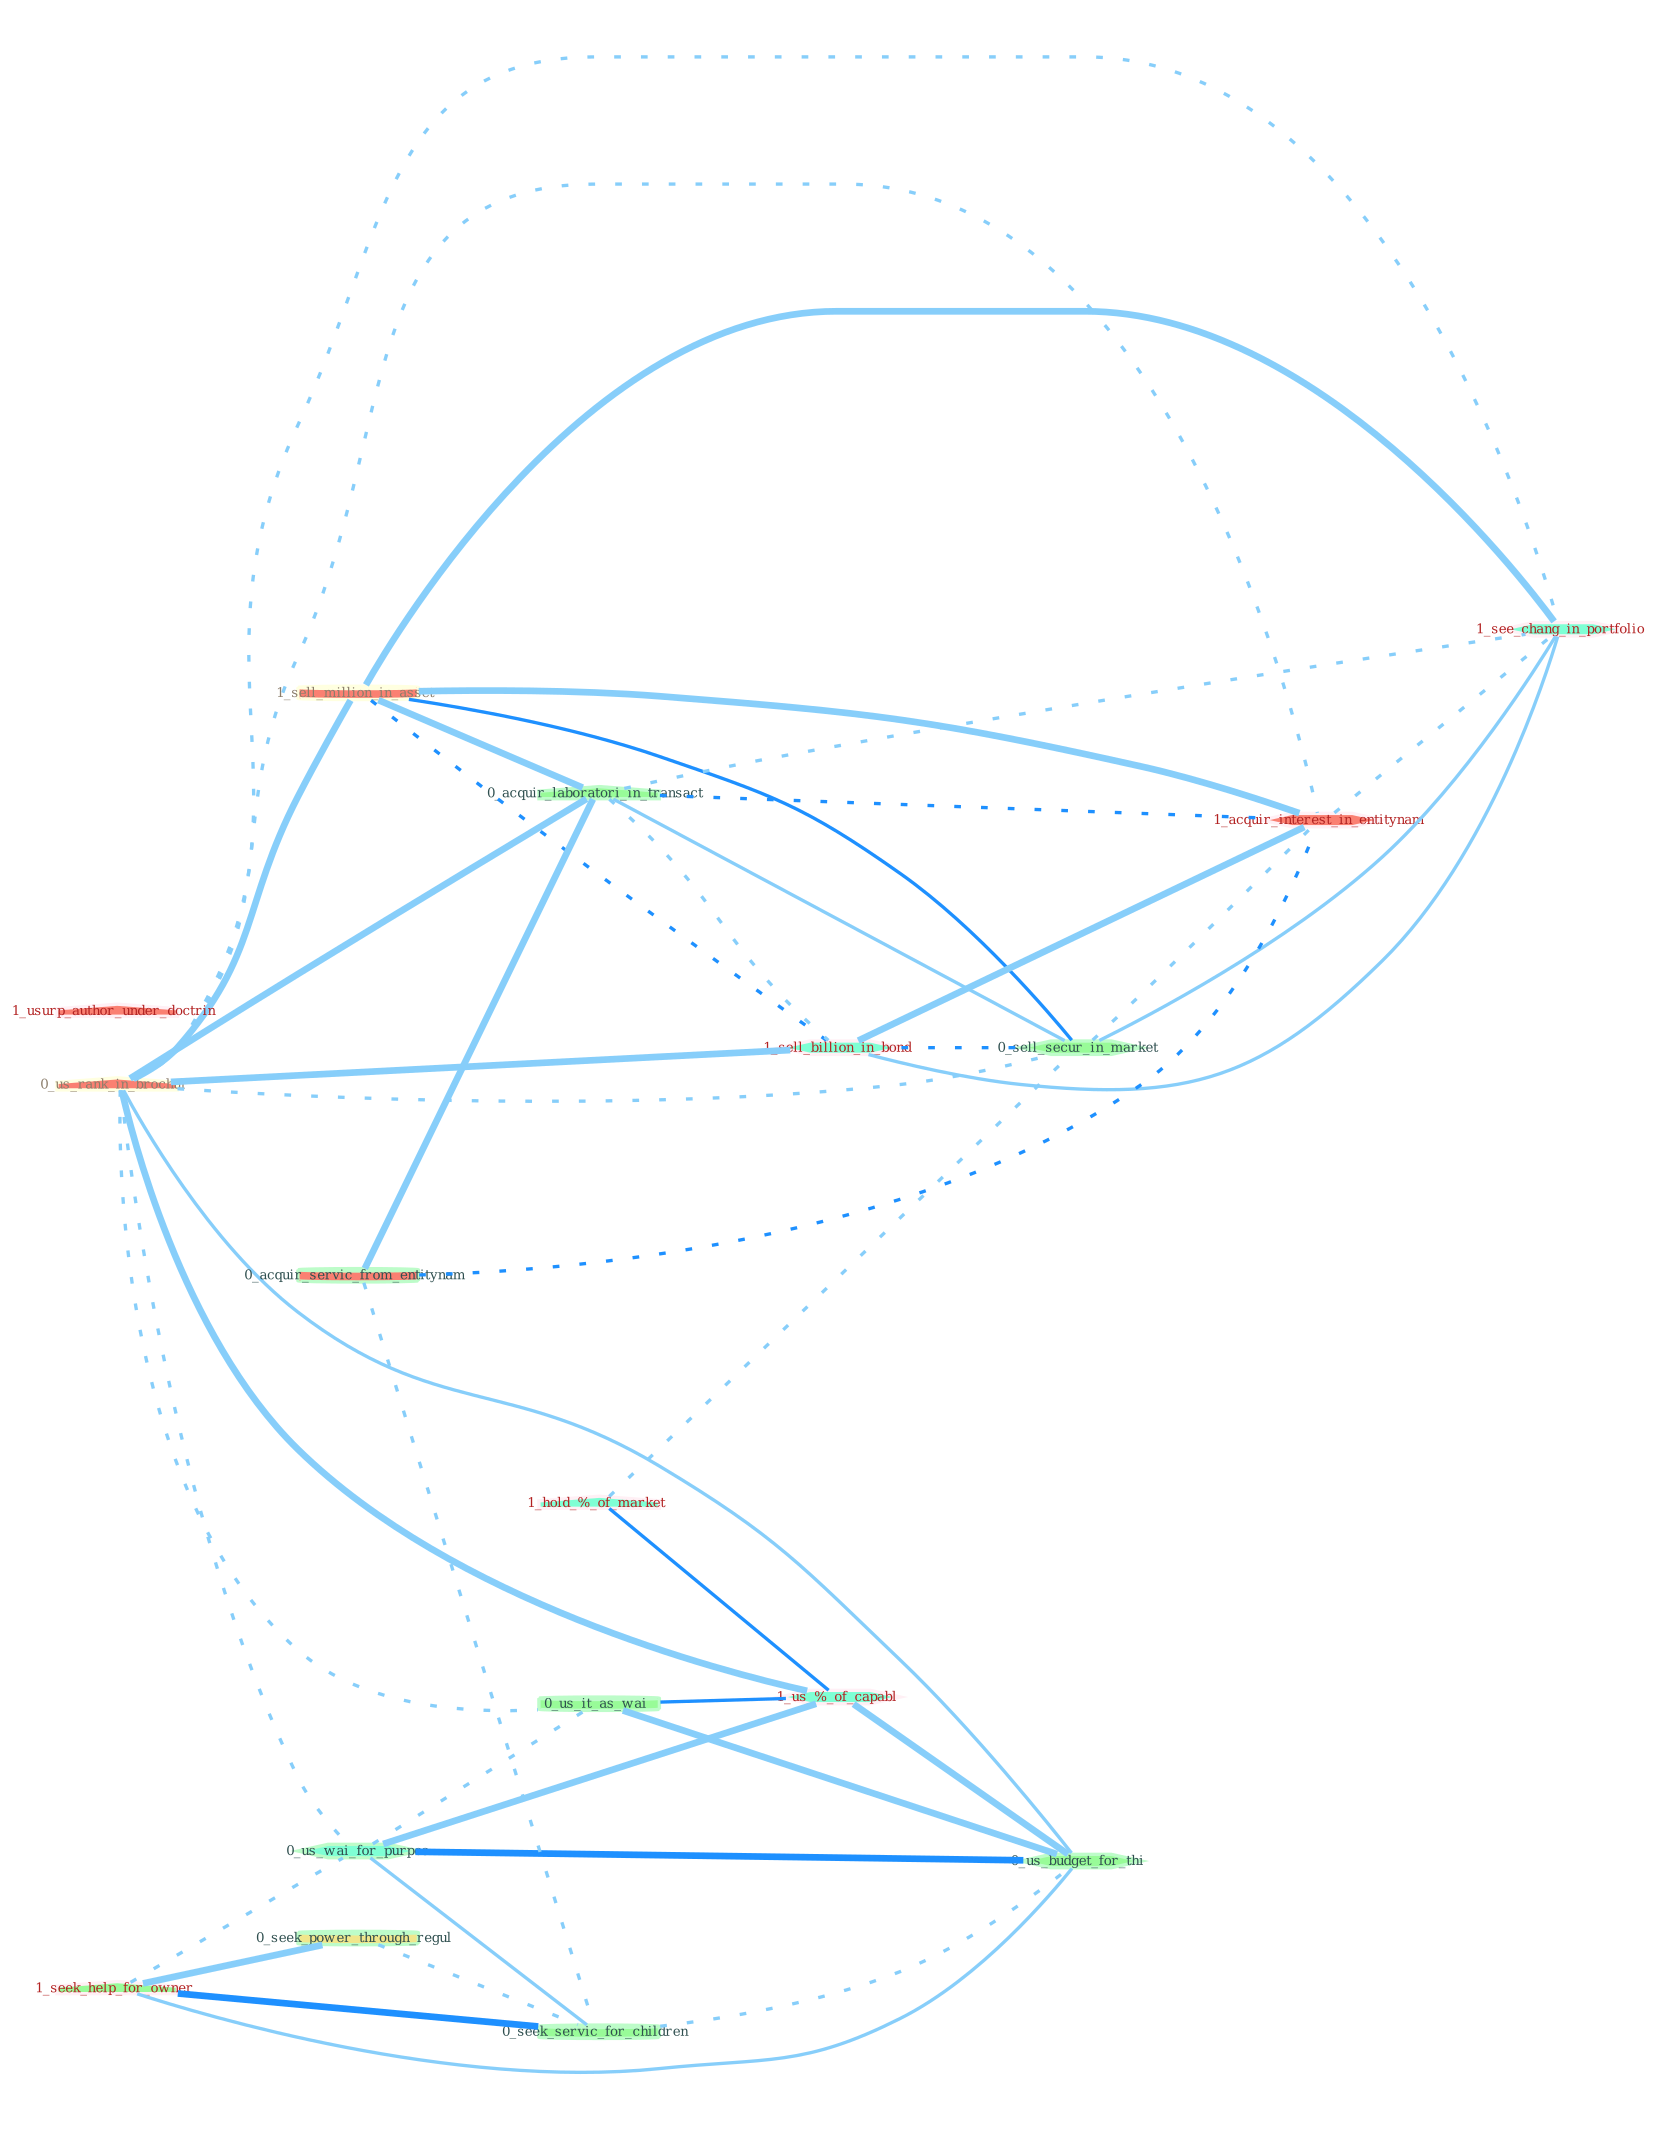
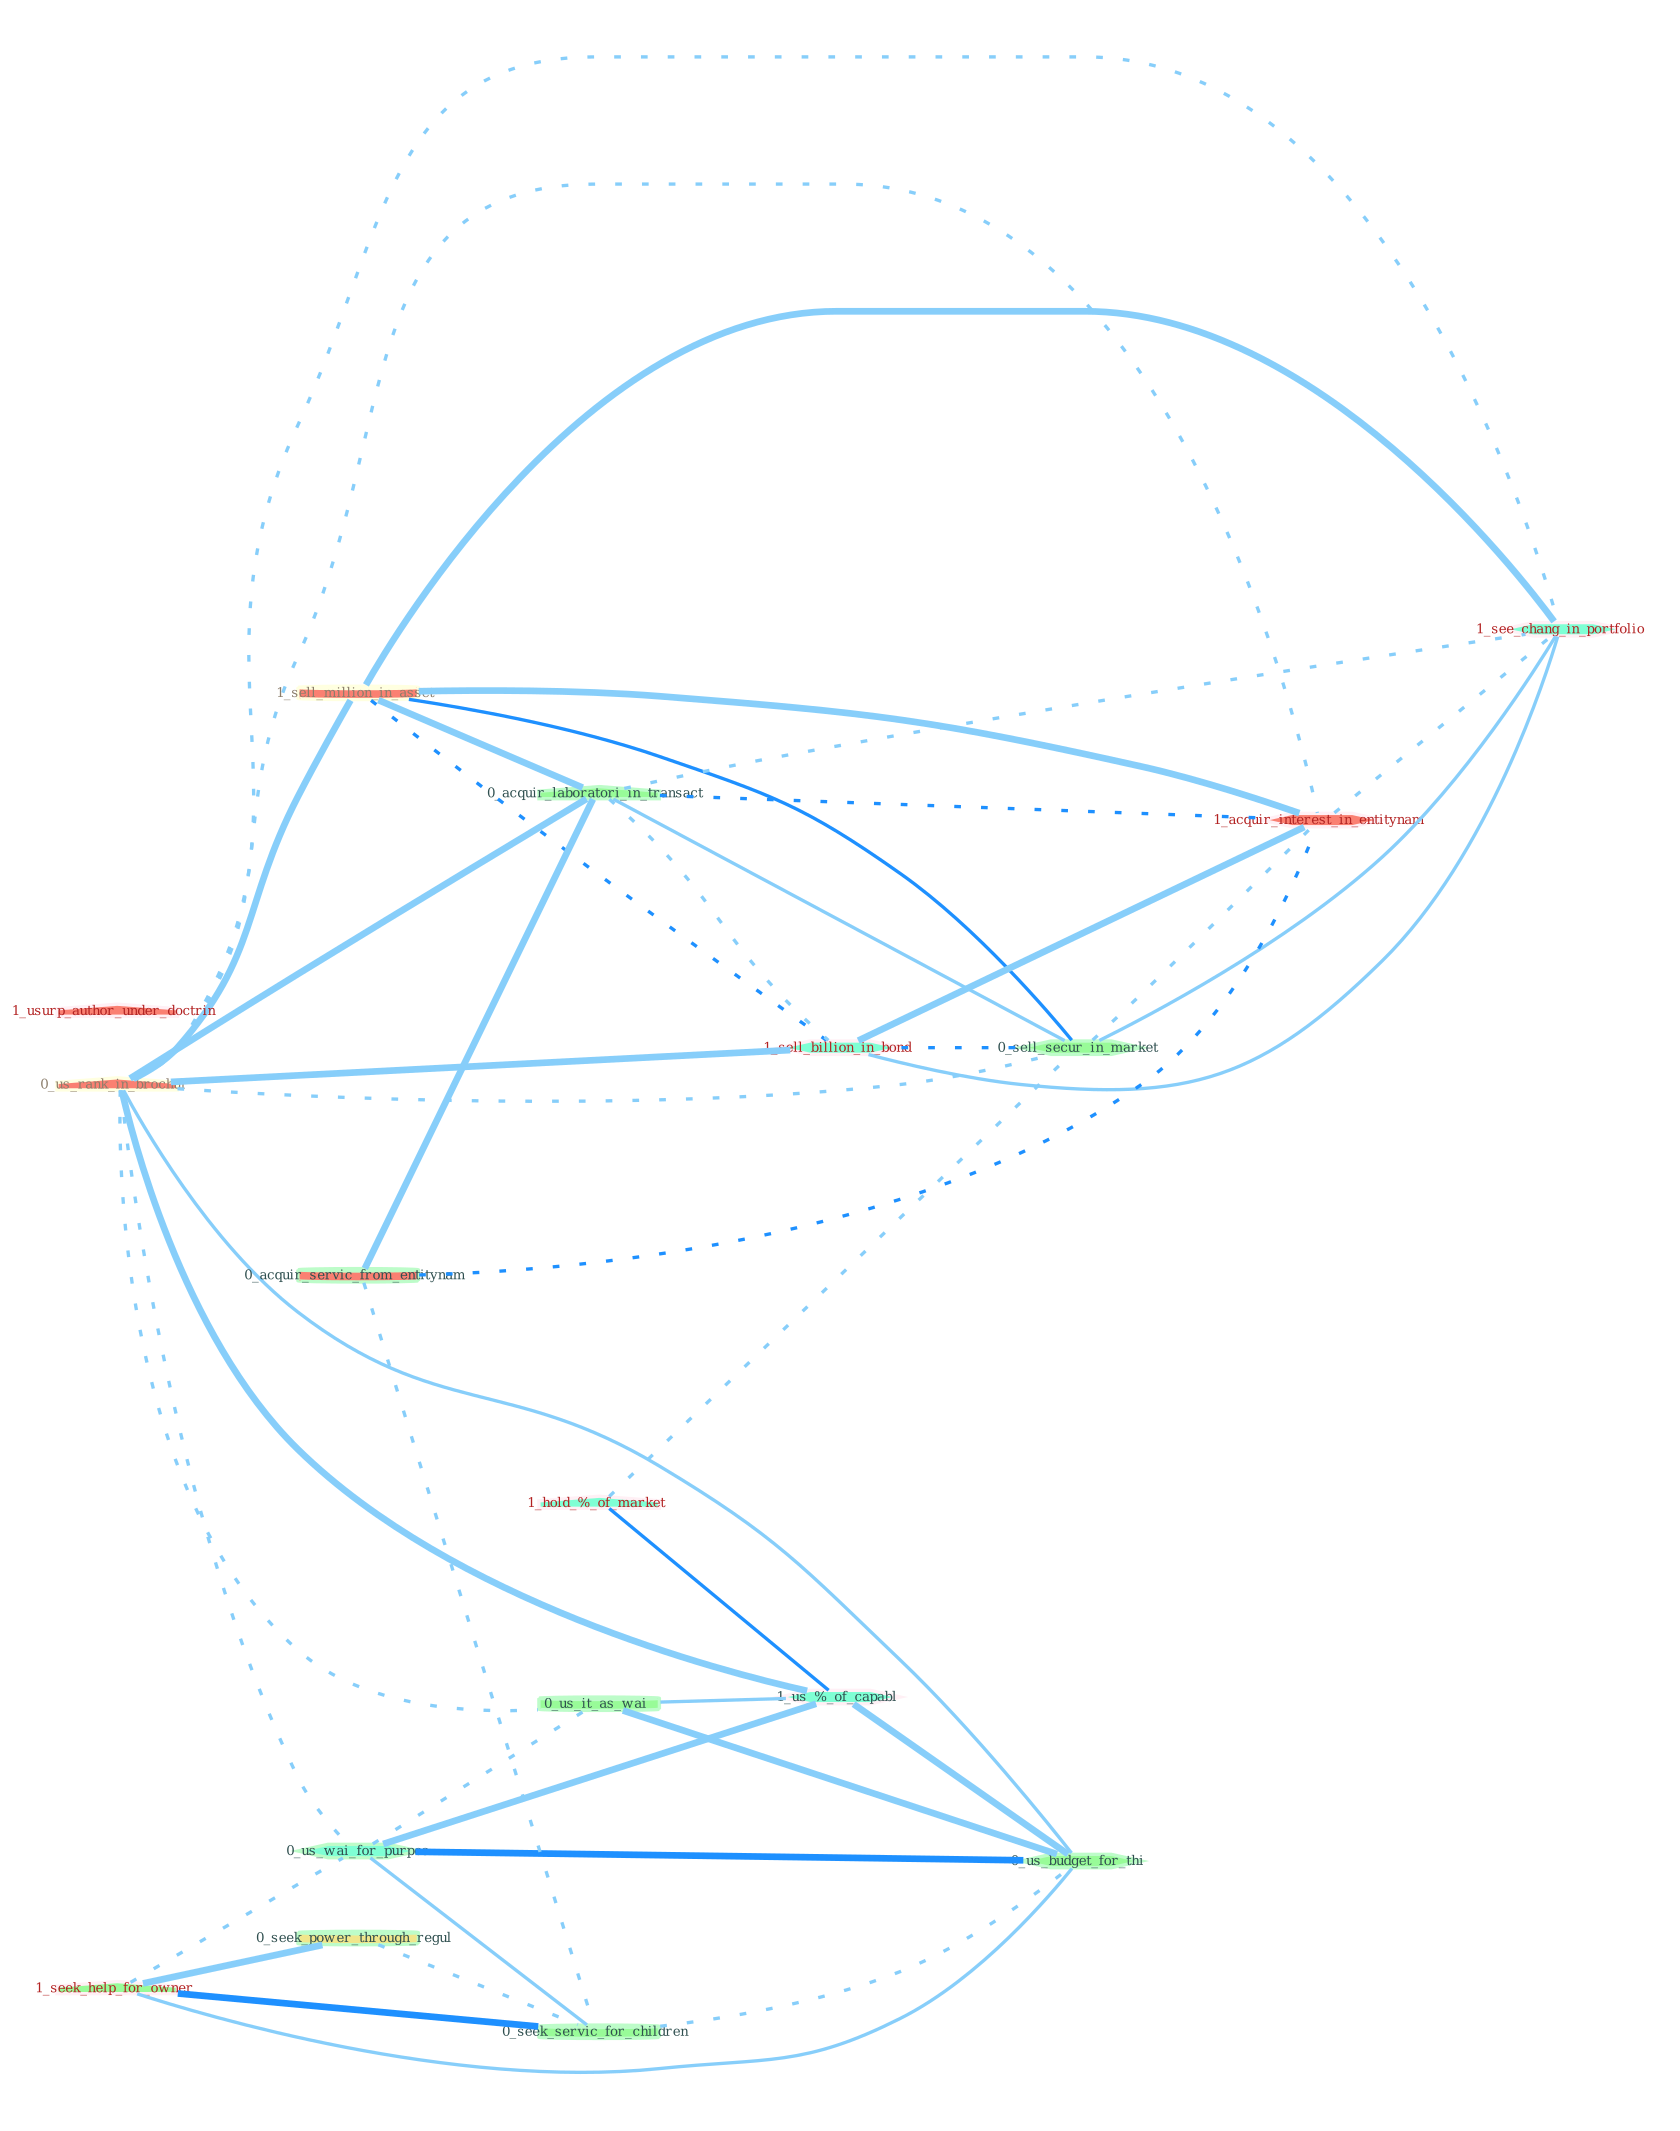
node "1_us_%_of_capabl": fontcolor #b22222 -> #2f4f4f
edge "1_us_%_of_capabl" -- "0_us_it_as_wai": color #1e90ff -> #87cefa
